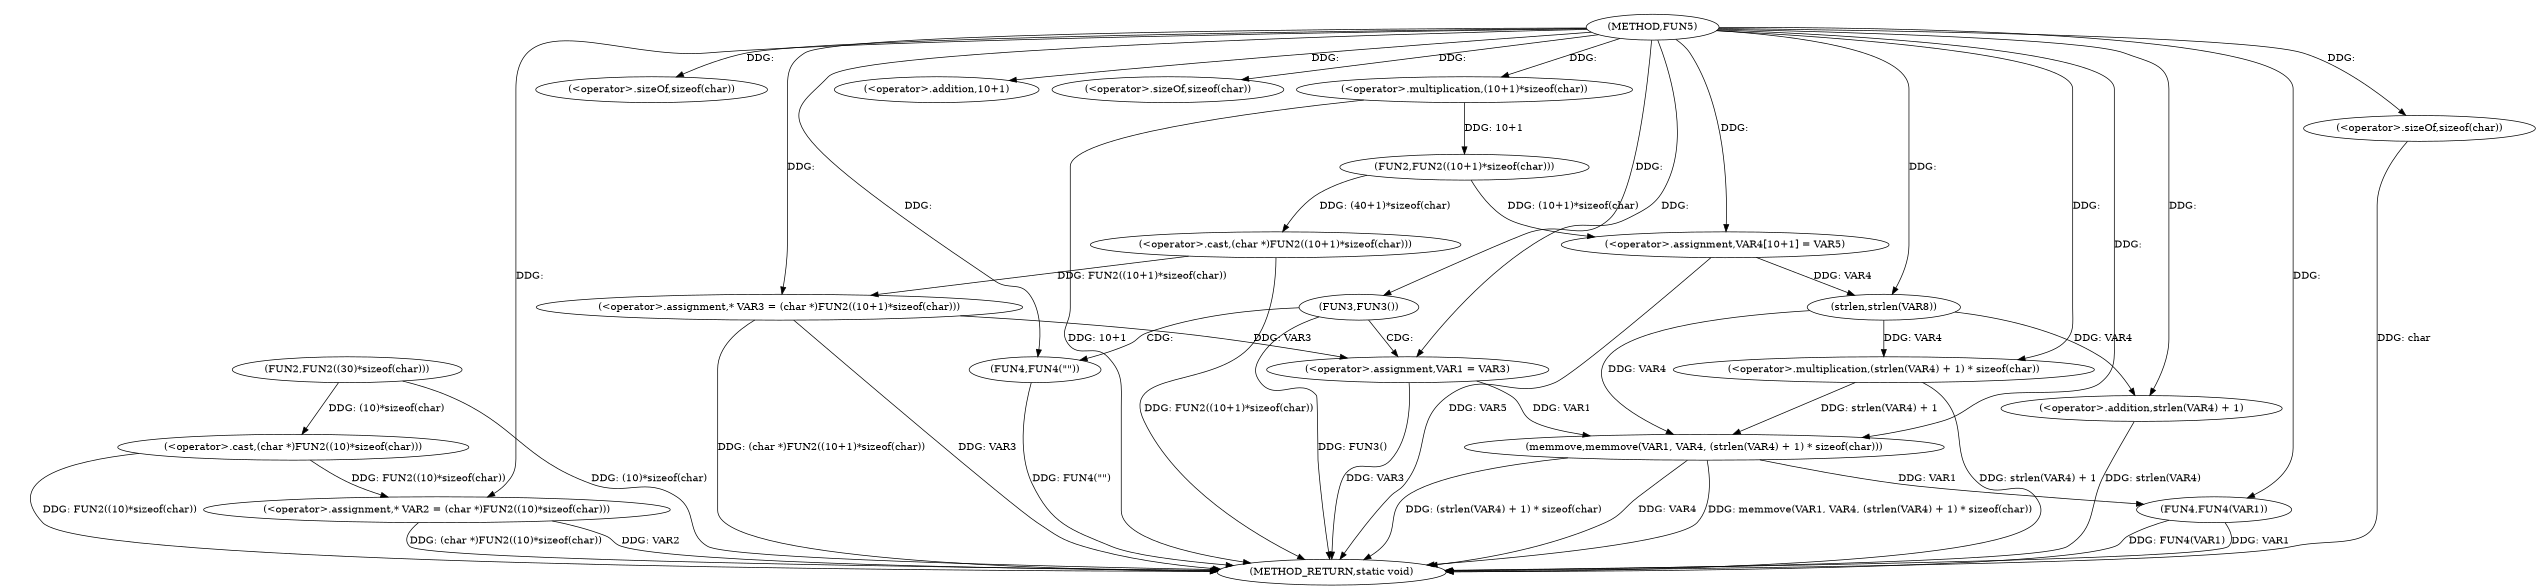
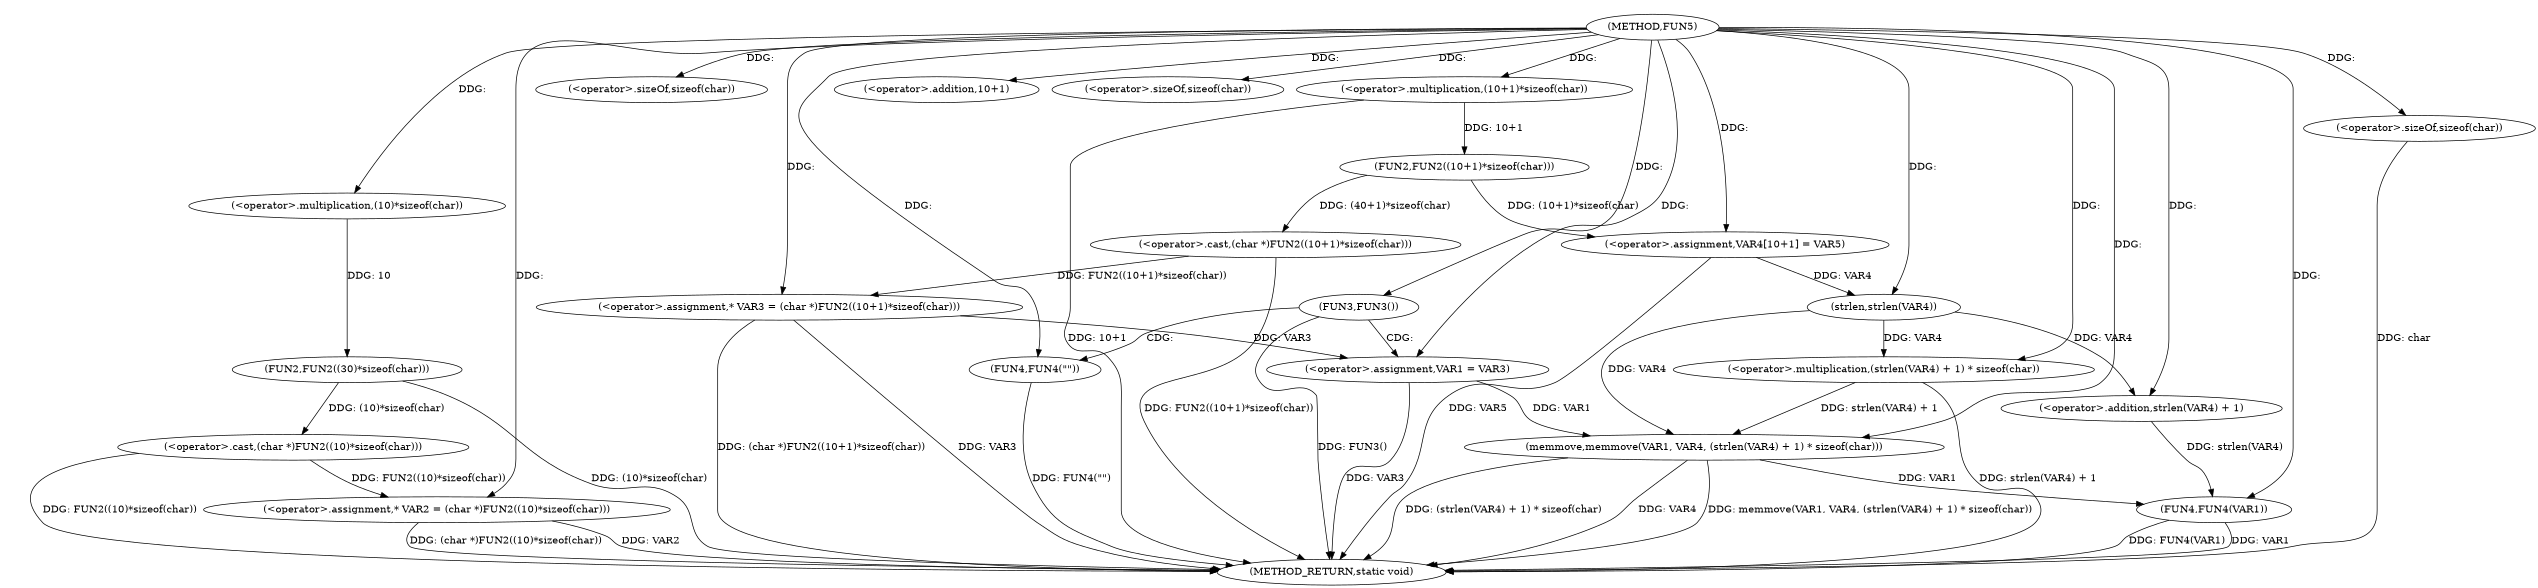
node "(<operator>.multiplication,(10)*sizeof(char))": added
node "(strlen,strlen(VAR8))": label "(strlen,strlen(VAR8))" -> "(strlen,strlen(VAR4))"
edge "(<operator>.addition,strlen(VAR4) + 1)" -> "(METHOD_RETURN,static void)": now "(<operator>.addition,strlen(VAR4) + 1)" -> "(FUN4,FUN4(VAR1))"
